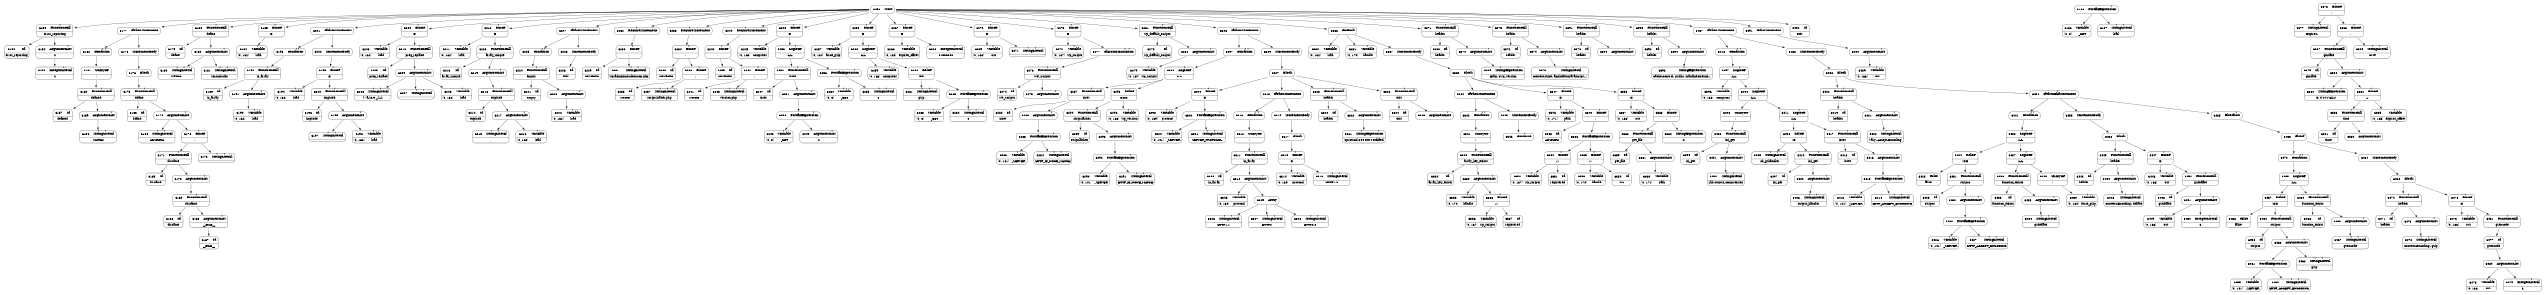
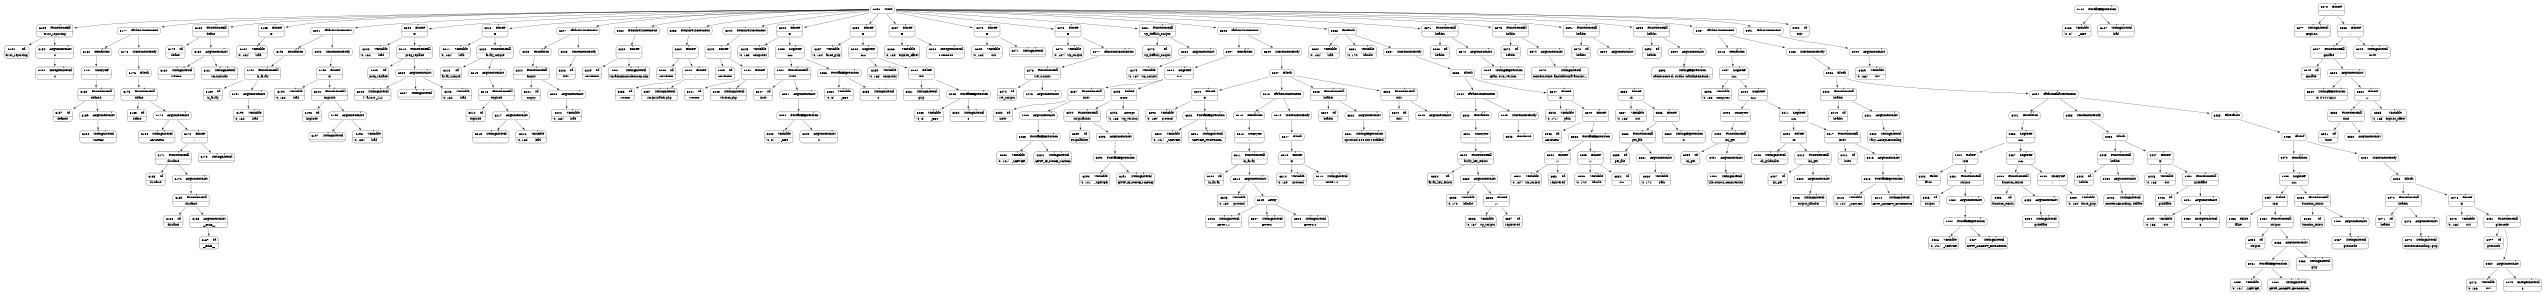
edge "6365" -> "6358": removed
node "6296": text "Variable" -> "Accept"
edge "6477" -> "6480": now "6481" -> "6480"
